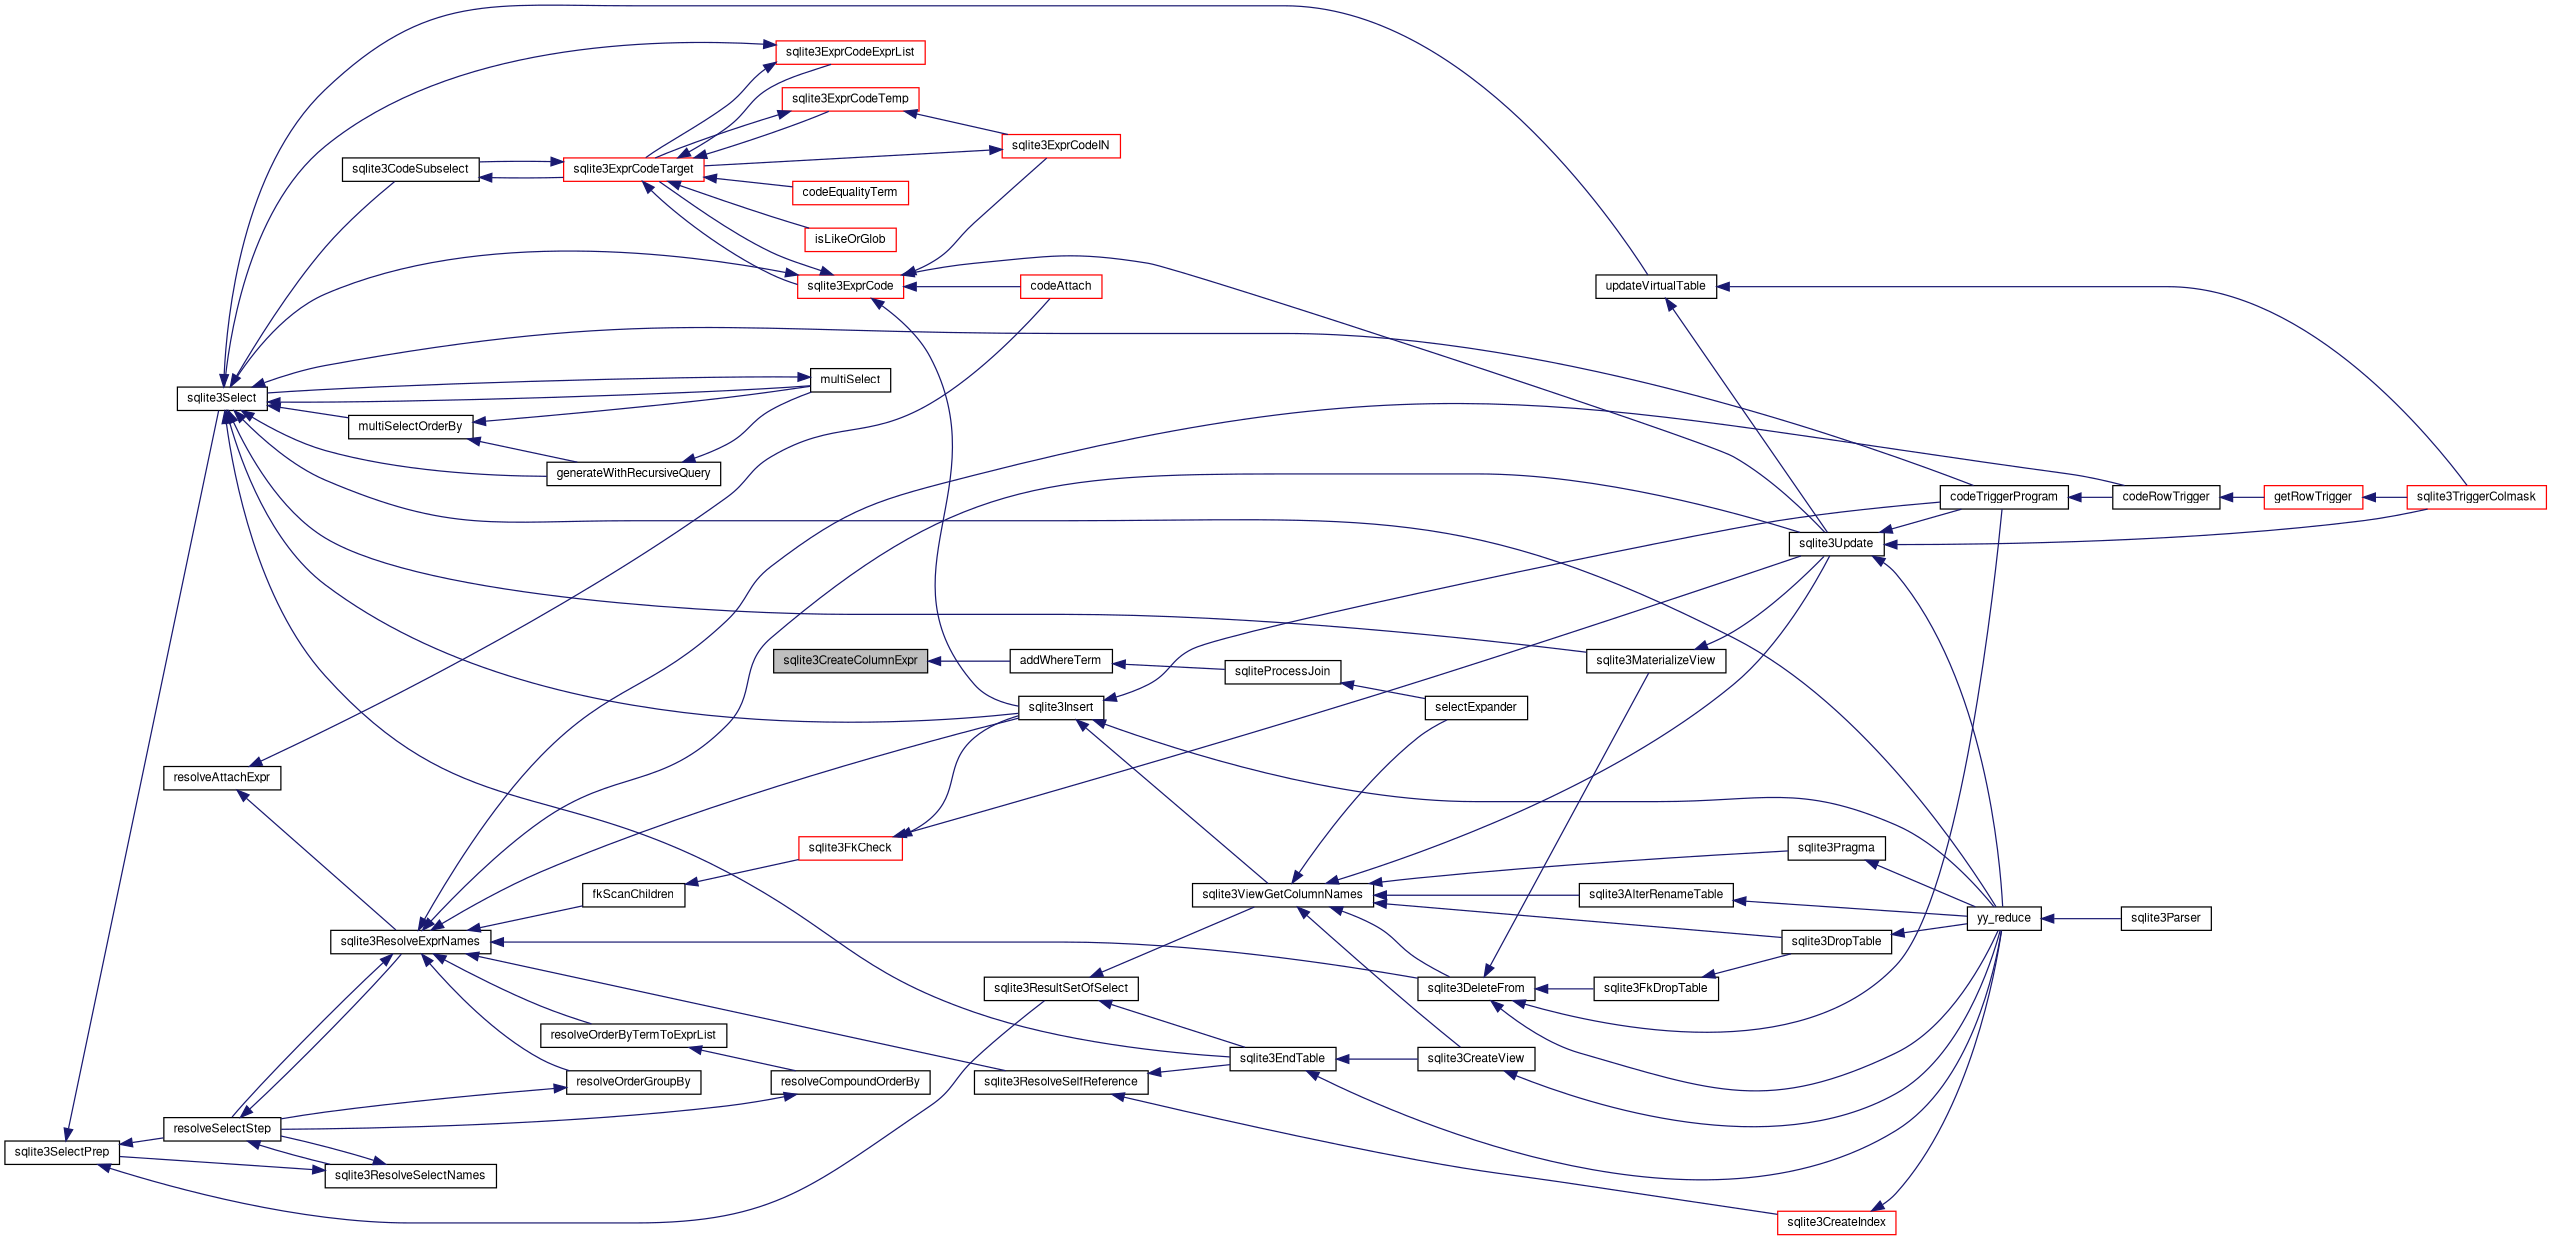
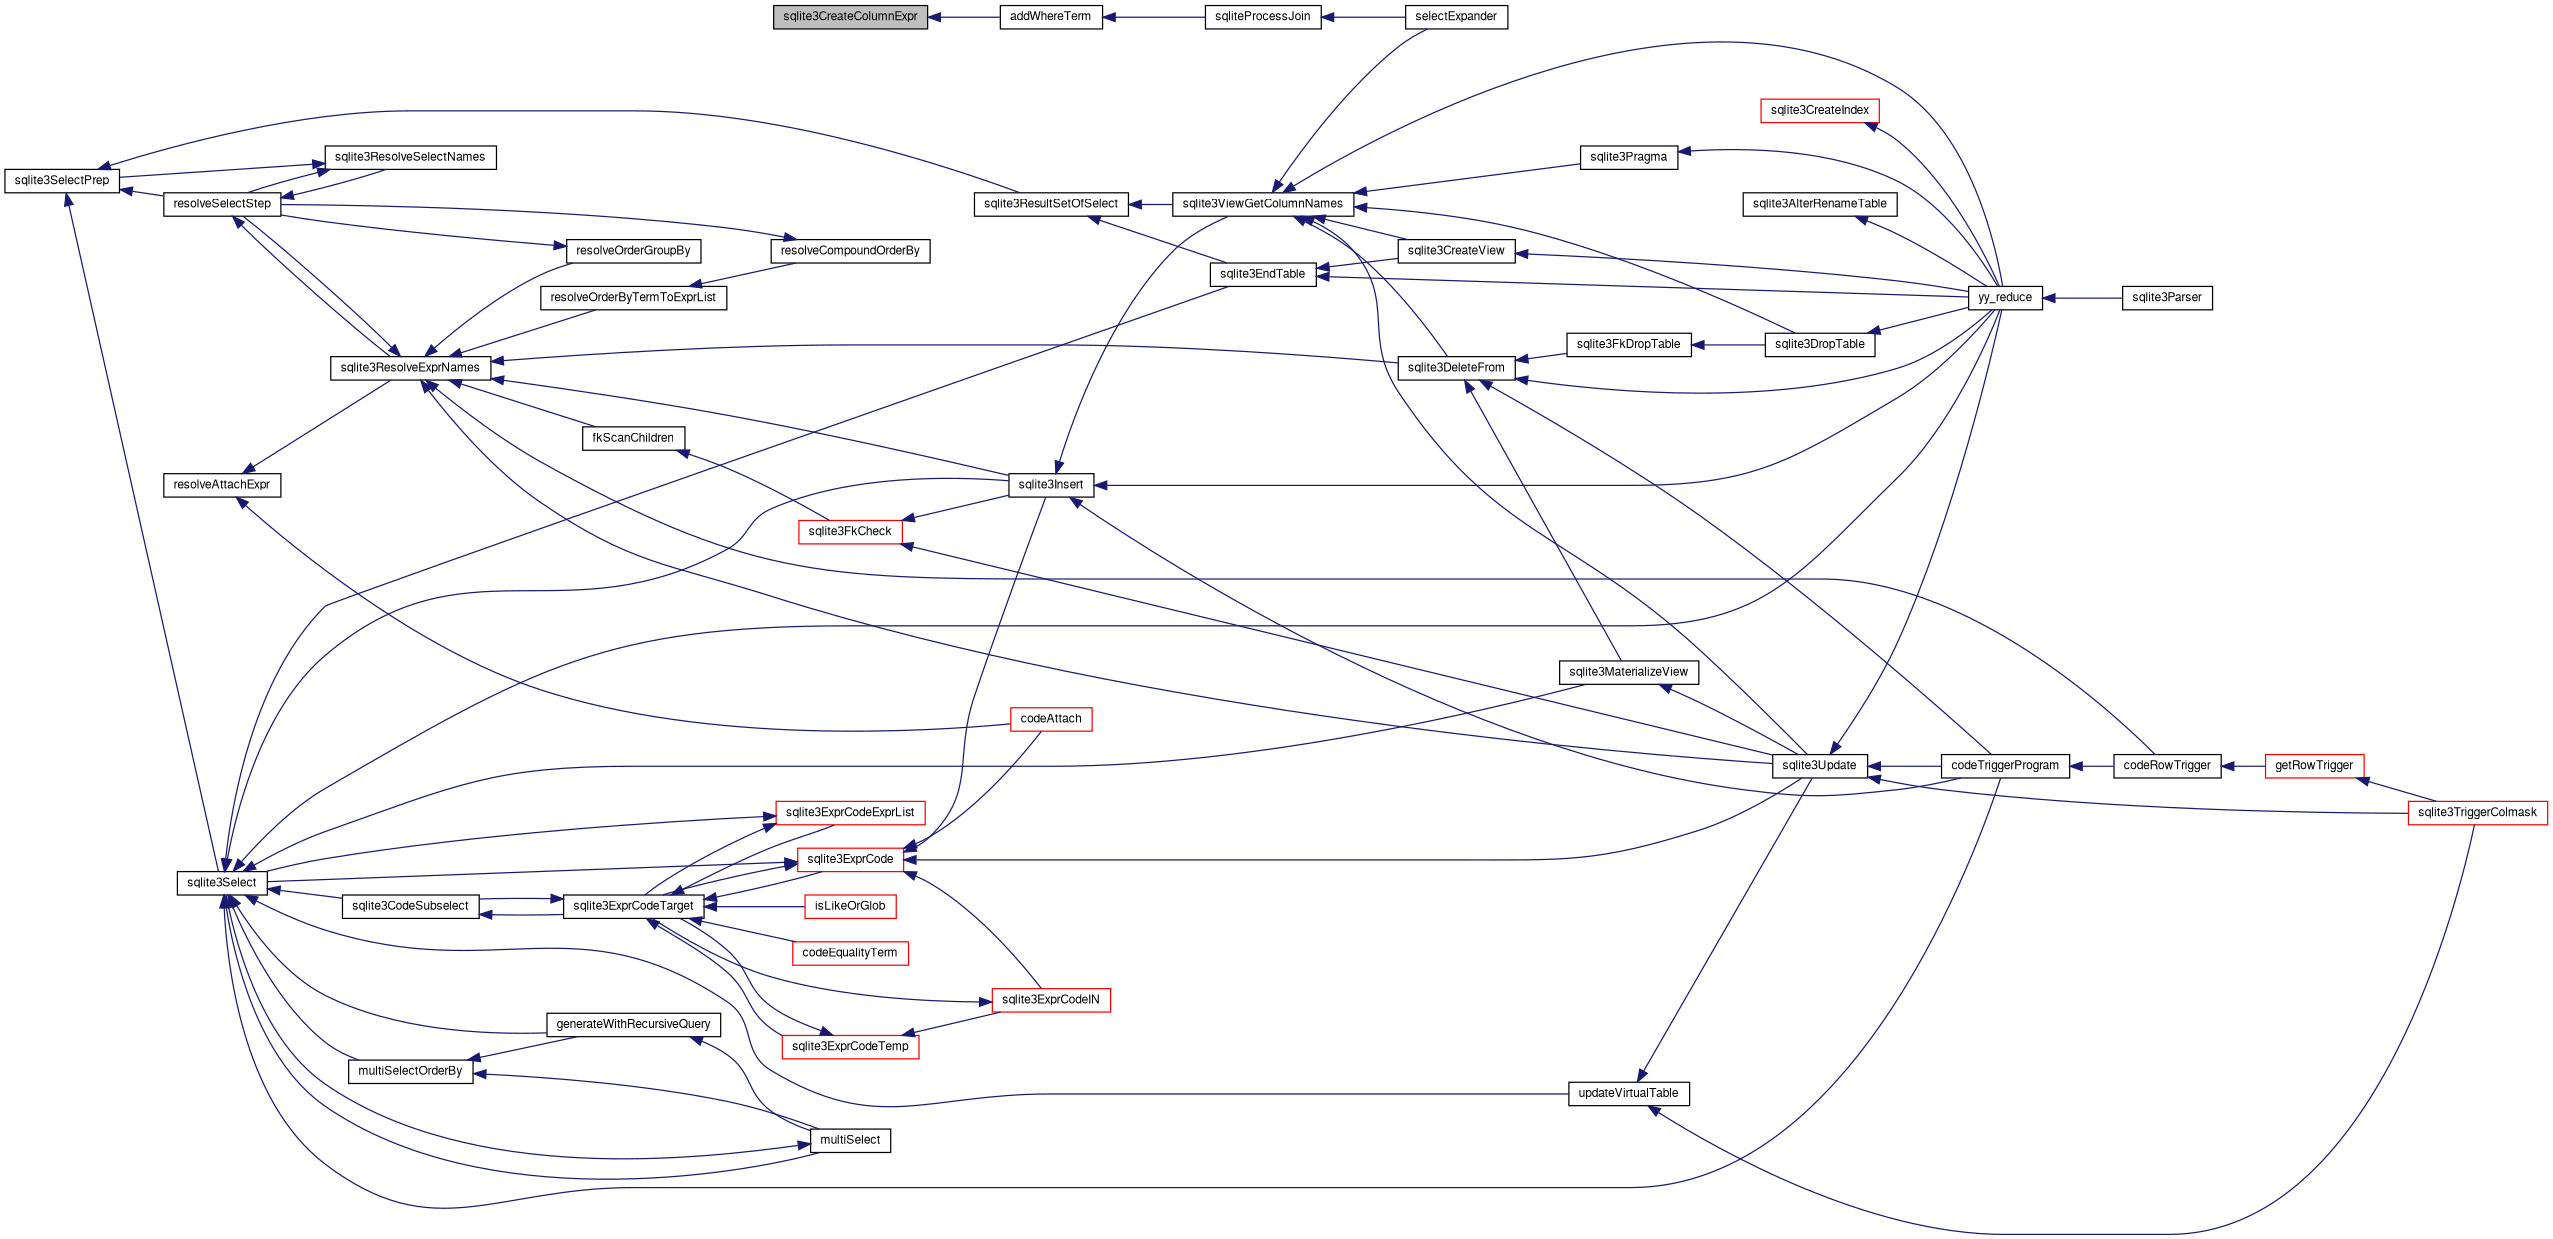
node "sqlite3ExprCodeTarget": color red -> black
edge "sqlite3AlterRenameTable" -> "sqlite3ViewGetColumnNames": now "yy_reduce" -> "sqlite3ViewGetColumnNames"
node "sqlite3ResolveSelfReference": removed
